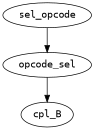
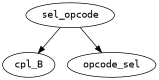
edge "opcode_sel" -> "cpl_B": now "sel_opcode" -> "cpl_B"
